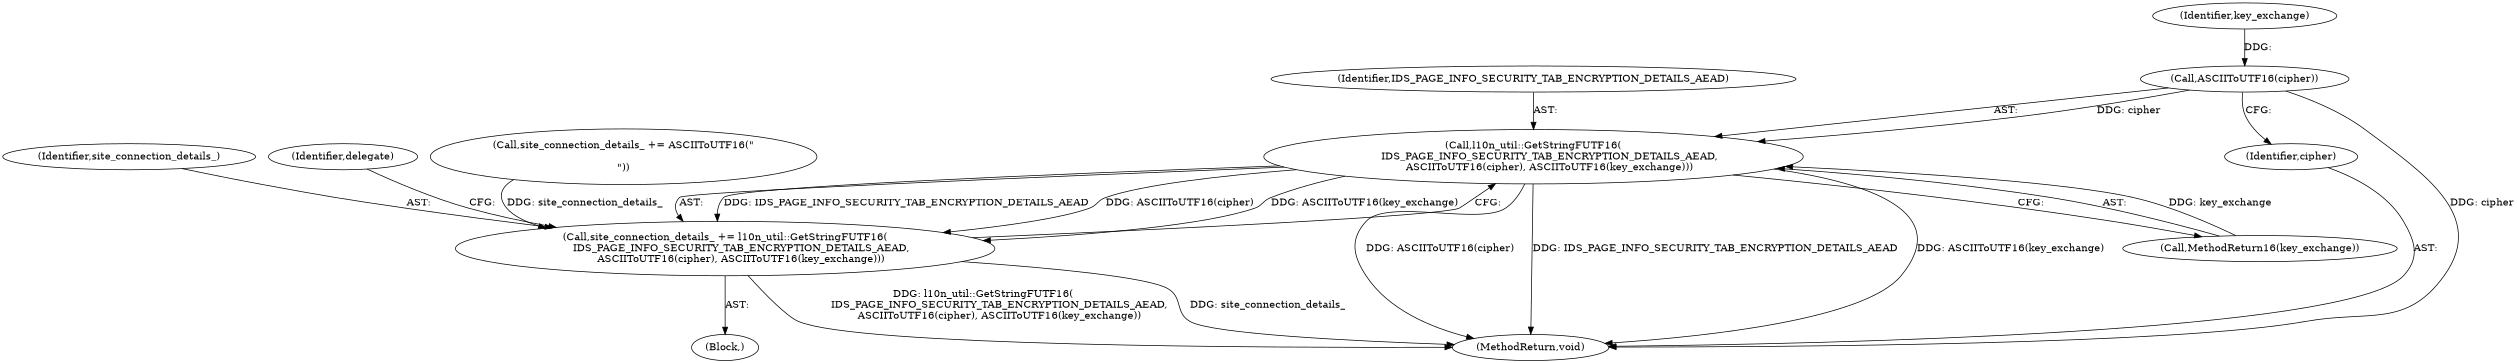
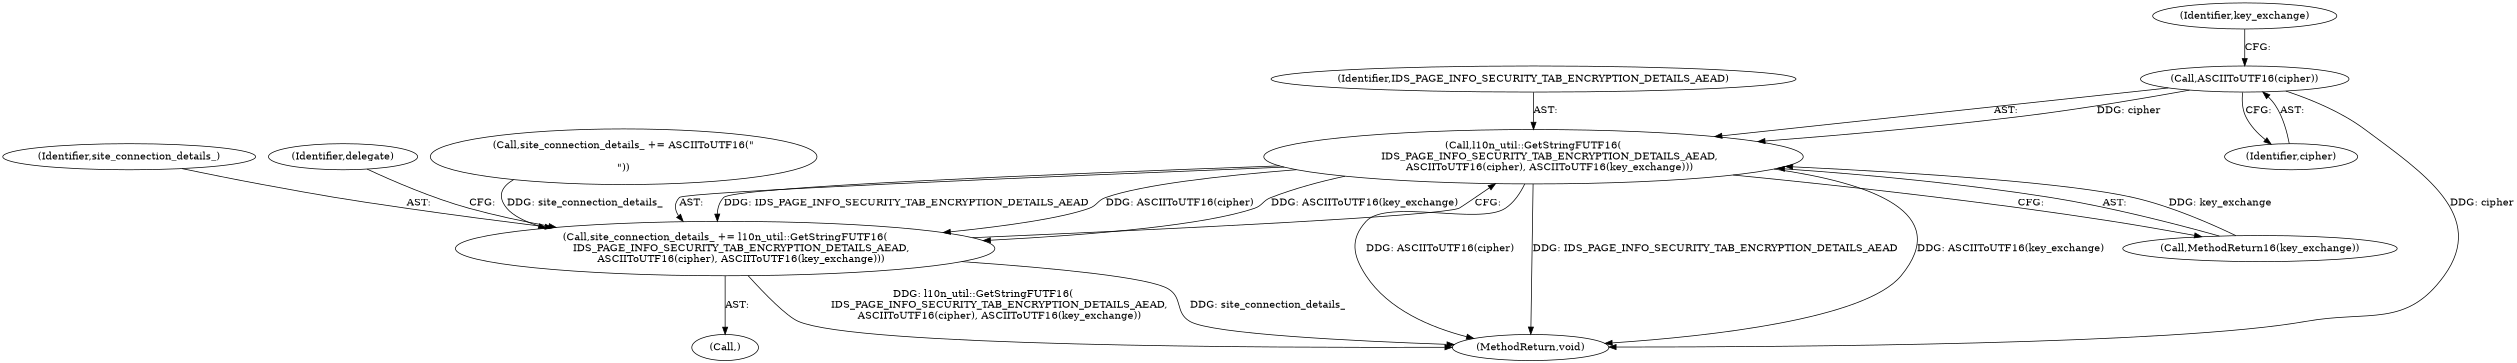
edge "(Identifier,key_exchange)" -> "(Call,ASCIIToUTF16(cipher))": label "DDG: " -> "CFG: "
edge "(Identifier,cipher)" -> "(MethodReturn,void)": now "(Identifier,cipher)" -> "(Call,ASCIIToUTF16(cipher))"
node "(Block,)": label "(Block,)" -> "(Call,)"
